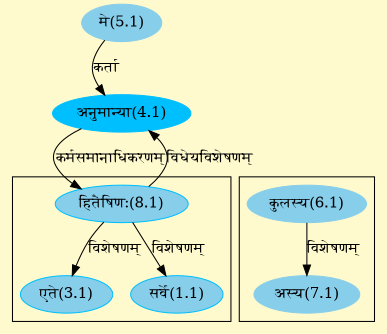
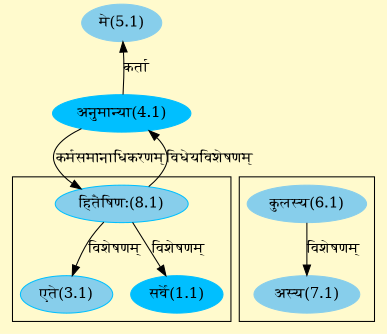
edge "मे(5.1)" -> "अनुमान्या(4.1)": reversed
node "सर्वे(1.1)": fillcolor #87ceeb -> #00bfff
